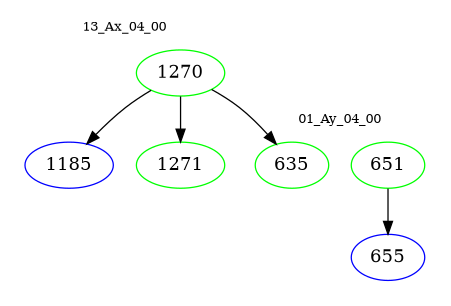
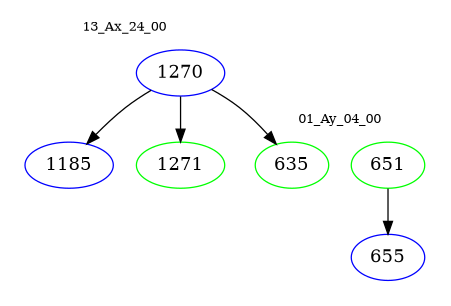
cluster "13_Ax_04_00": label "13_Ax_04_00" -> "13_Ax_24_00"
node "1270": color green -> blue
